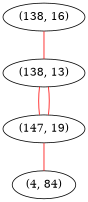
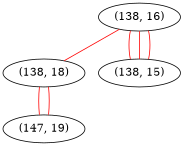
node "(138, 13)": label "(138, 13)" -> "(138, 18)"
node "(138, 15)": added
node "(4, 84)": removed
